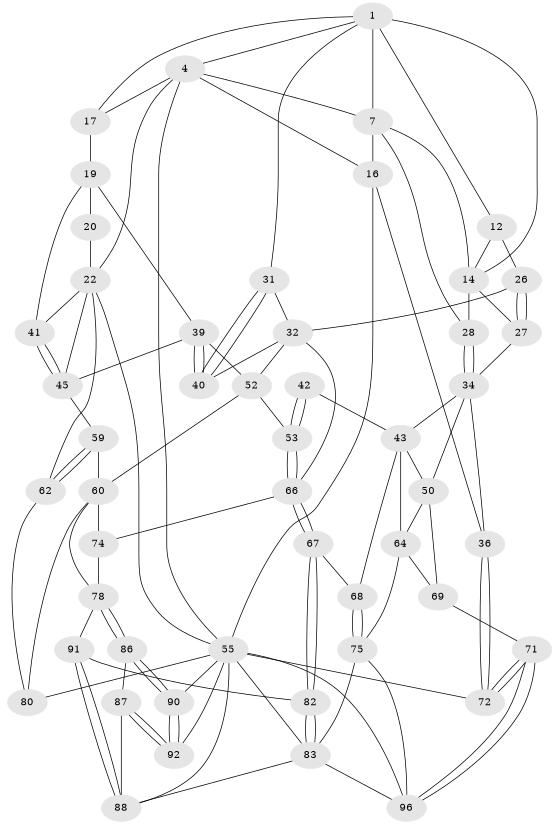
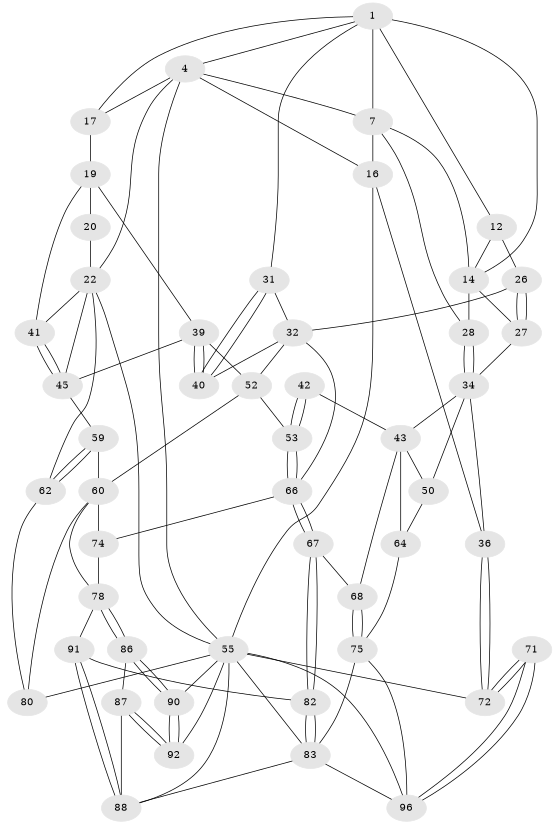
node "69": removed
